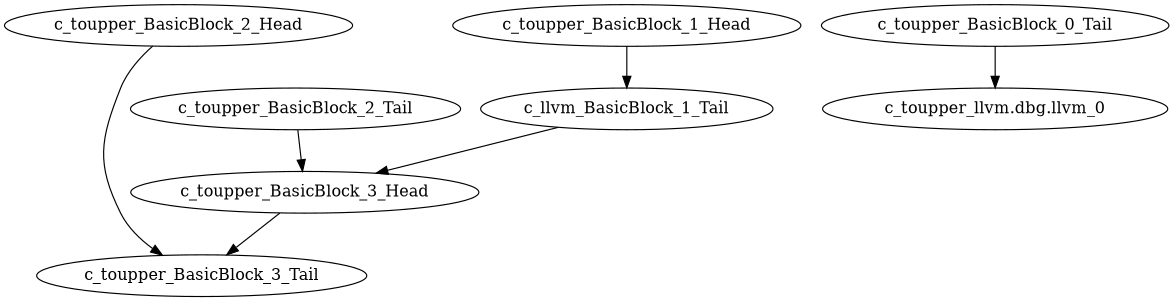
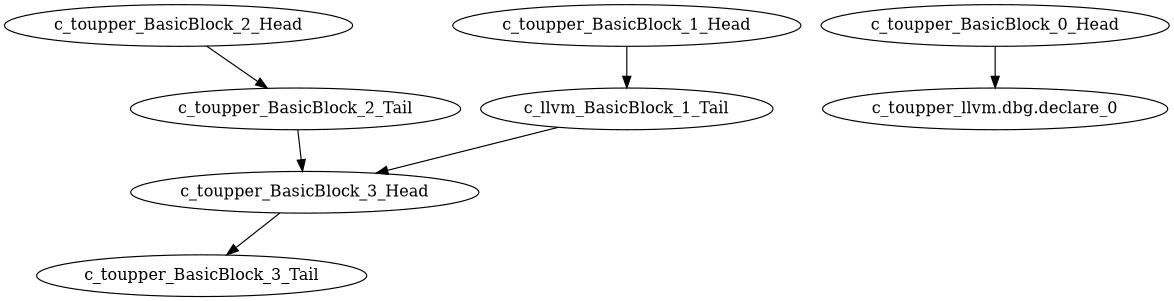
node "c_toupper_BasicBlock_0_Tail": label "c_toupper_BasicBlock_0_Tail" -> "c_toupper_BasicBlock_0_Head"
node "c_toupper_llvm.dbg.llvm_0": label "c_toupper_llvm.dbg.llvm_0" -> "c_toupper_llvm.dbg.declare_0"
edge "c_toupper_BasicBlock_2_Head" -> "c_toupper_BasicBlock_3_Tail": now "c_toupper_BasicBlock_2_Head" -> "c_toupper_BasicBlock_2_Tail"
